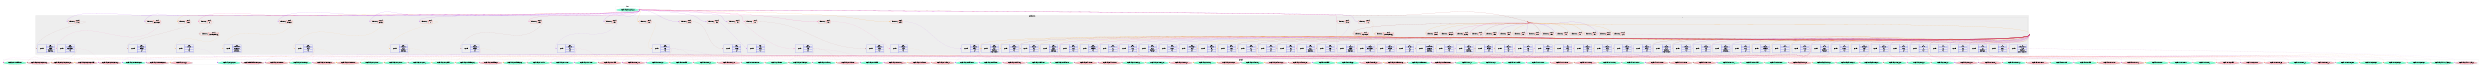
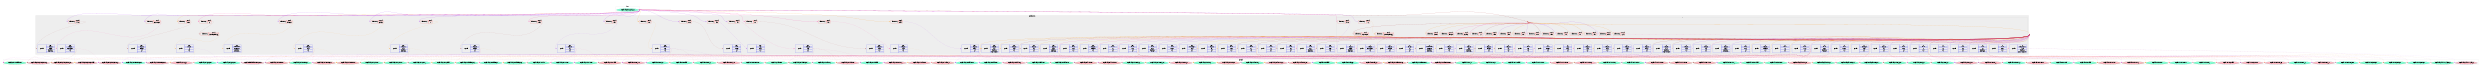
node "portage://dev-lang/lua-5.1.5-r200": added
node "portage://media-libs/openjpeg-2.5.2": fillcolor lightpink -> aquamarine
